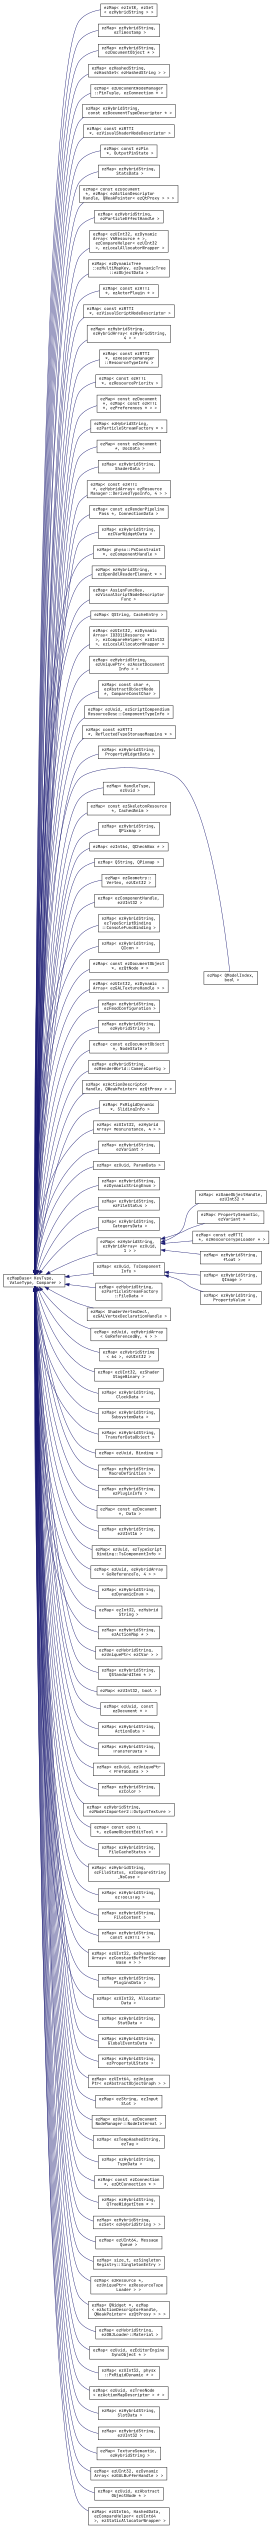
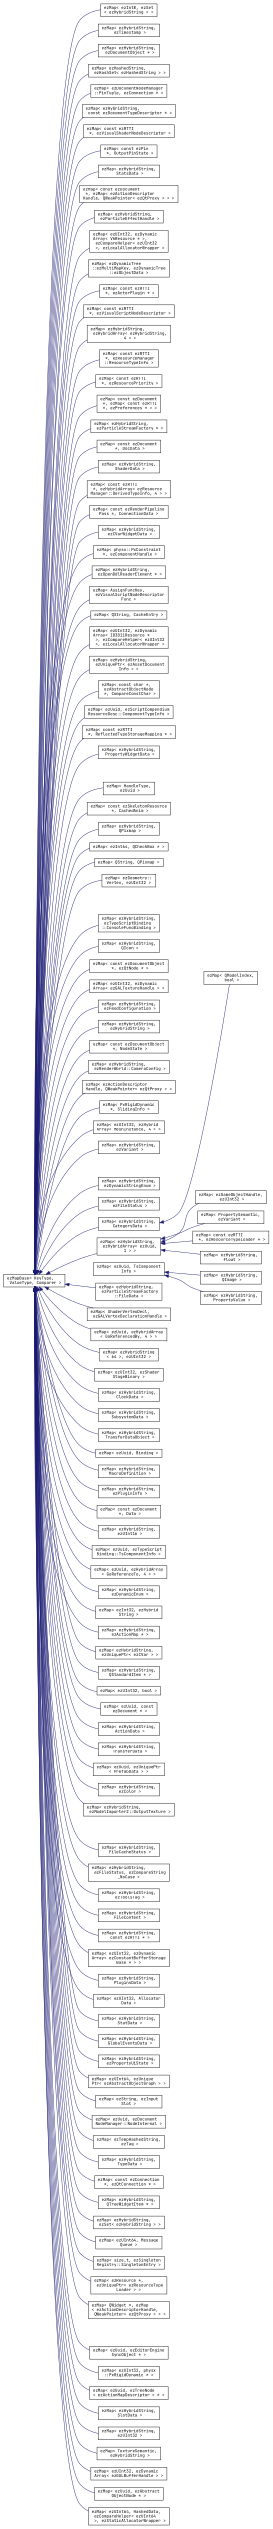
edge "ezMap< QModelIndex, bool >" -> "ezMapBase< KeyType, ValueType, Comparer >": now "ezMap< QModelIndex, bool >" -> "ezMap< ezHybridString, CategoryData >"
node "ezMap< ezComponentHandle, ezUInt32 >": removed
node "ezMap< ezUuid, ParamData >": removed
edge "ezMap< ezUuid, TsComponent Info >" -> "ezMapBase< KeyType, ValueType, Comparer >": removed
node "ezMap< const ezRTTI *, ezGameObjectEditTool * >": removed
node "ezMap< ezHybridString, ezOBJLoader::Material >": removed
